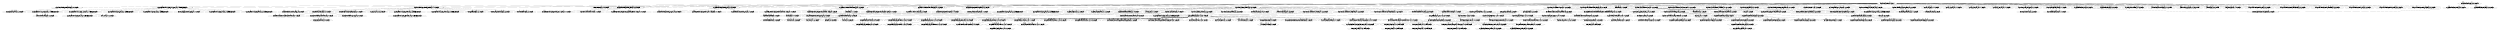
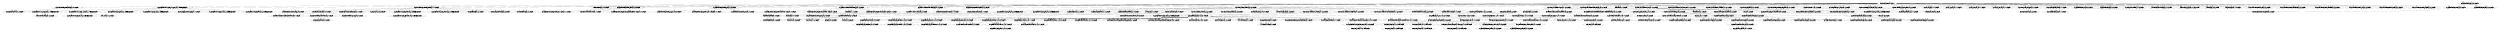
node "javax.xml.soap:saaj-api:jar:1.3.5:compile": label "javax.xml.soap:saaj-api:jar:1.3.5:compile" -> "javax.xml.soap:async-api:jar:1.3.5:compile"
node "org.opensaml:opensaml-saml-impl:jar:3.3.0:compile": label "org.opensaml:opensaml-saml-impl:jar:3.3.0:compile" -> "org.opensaml:opensaml-saml-impl:jms:3.3.0:compile"
